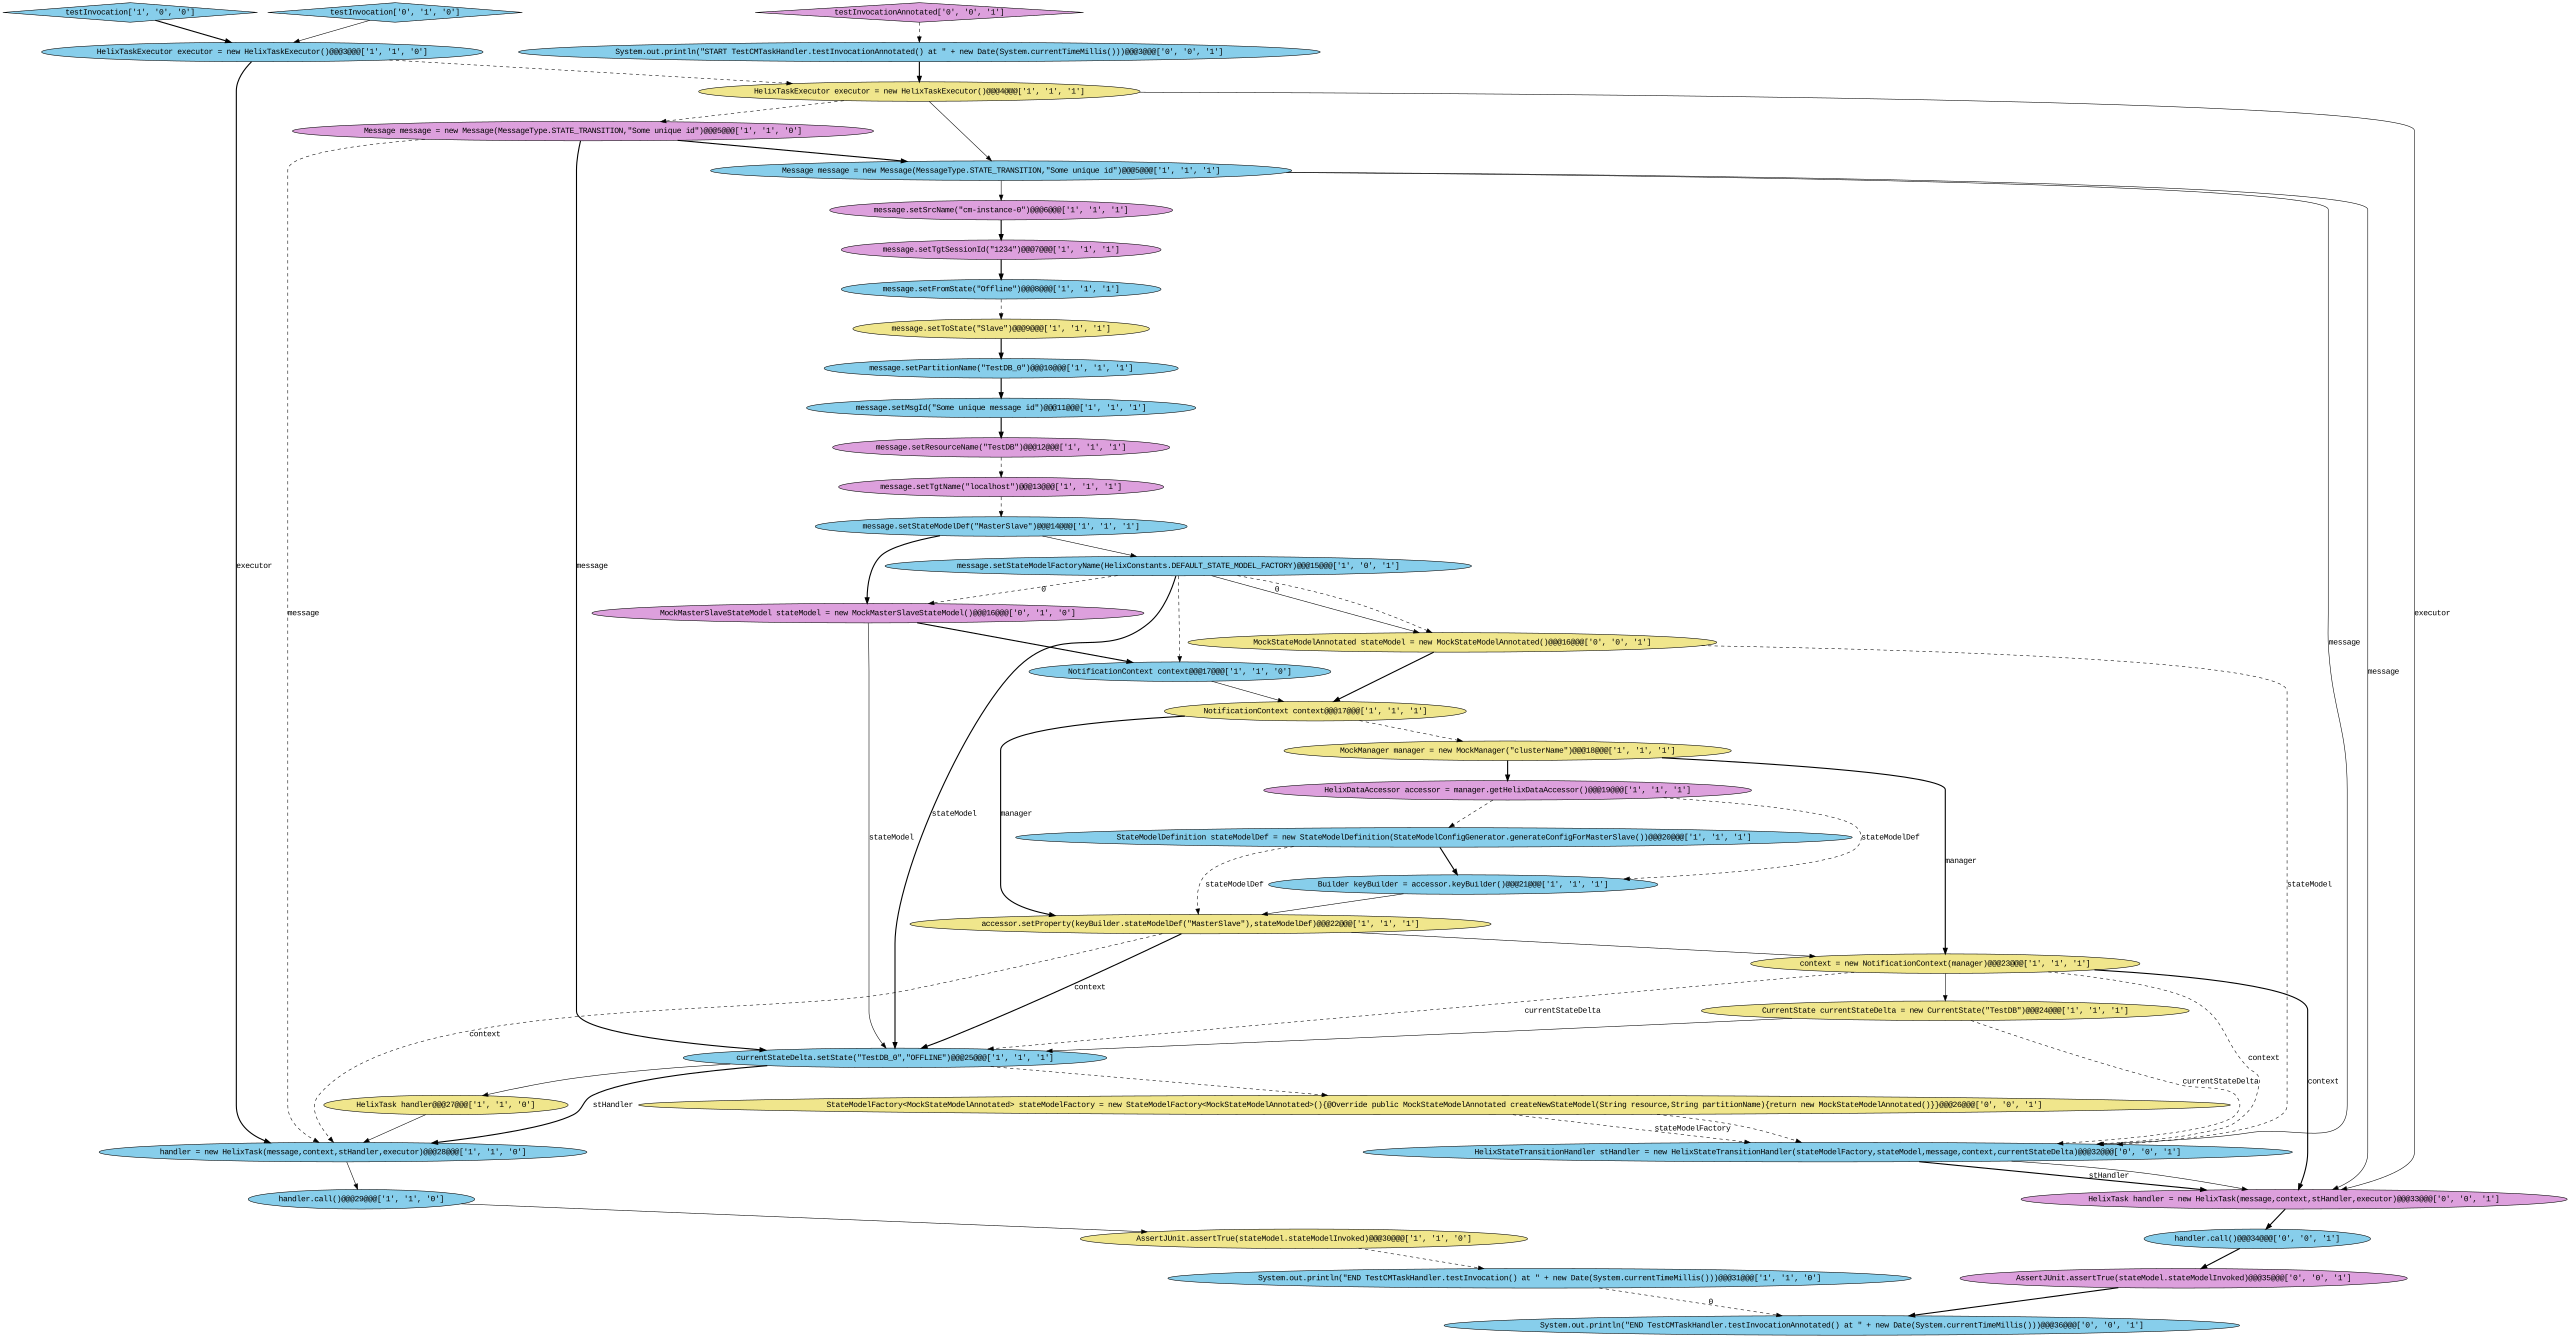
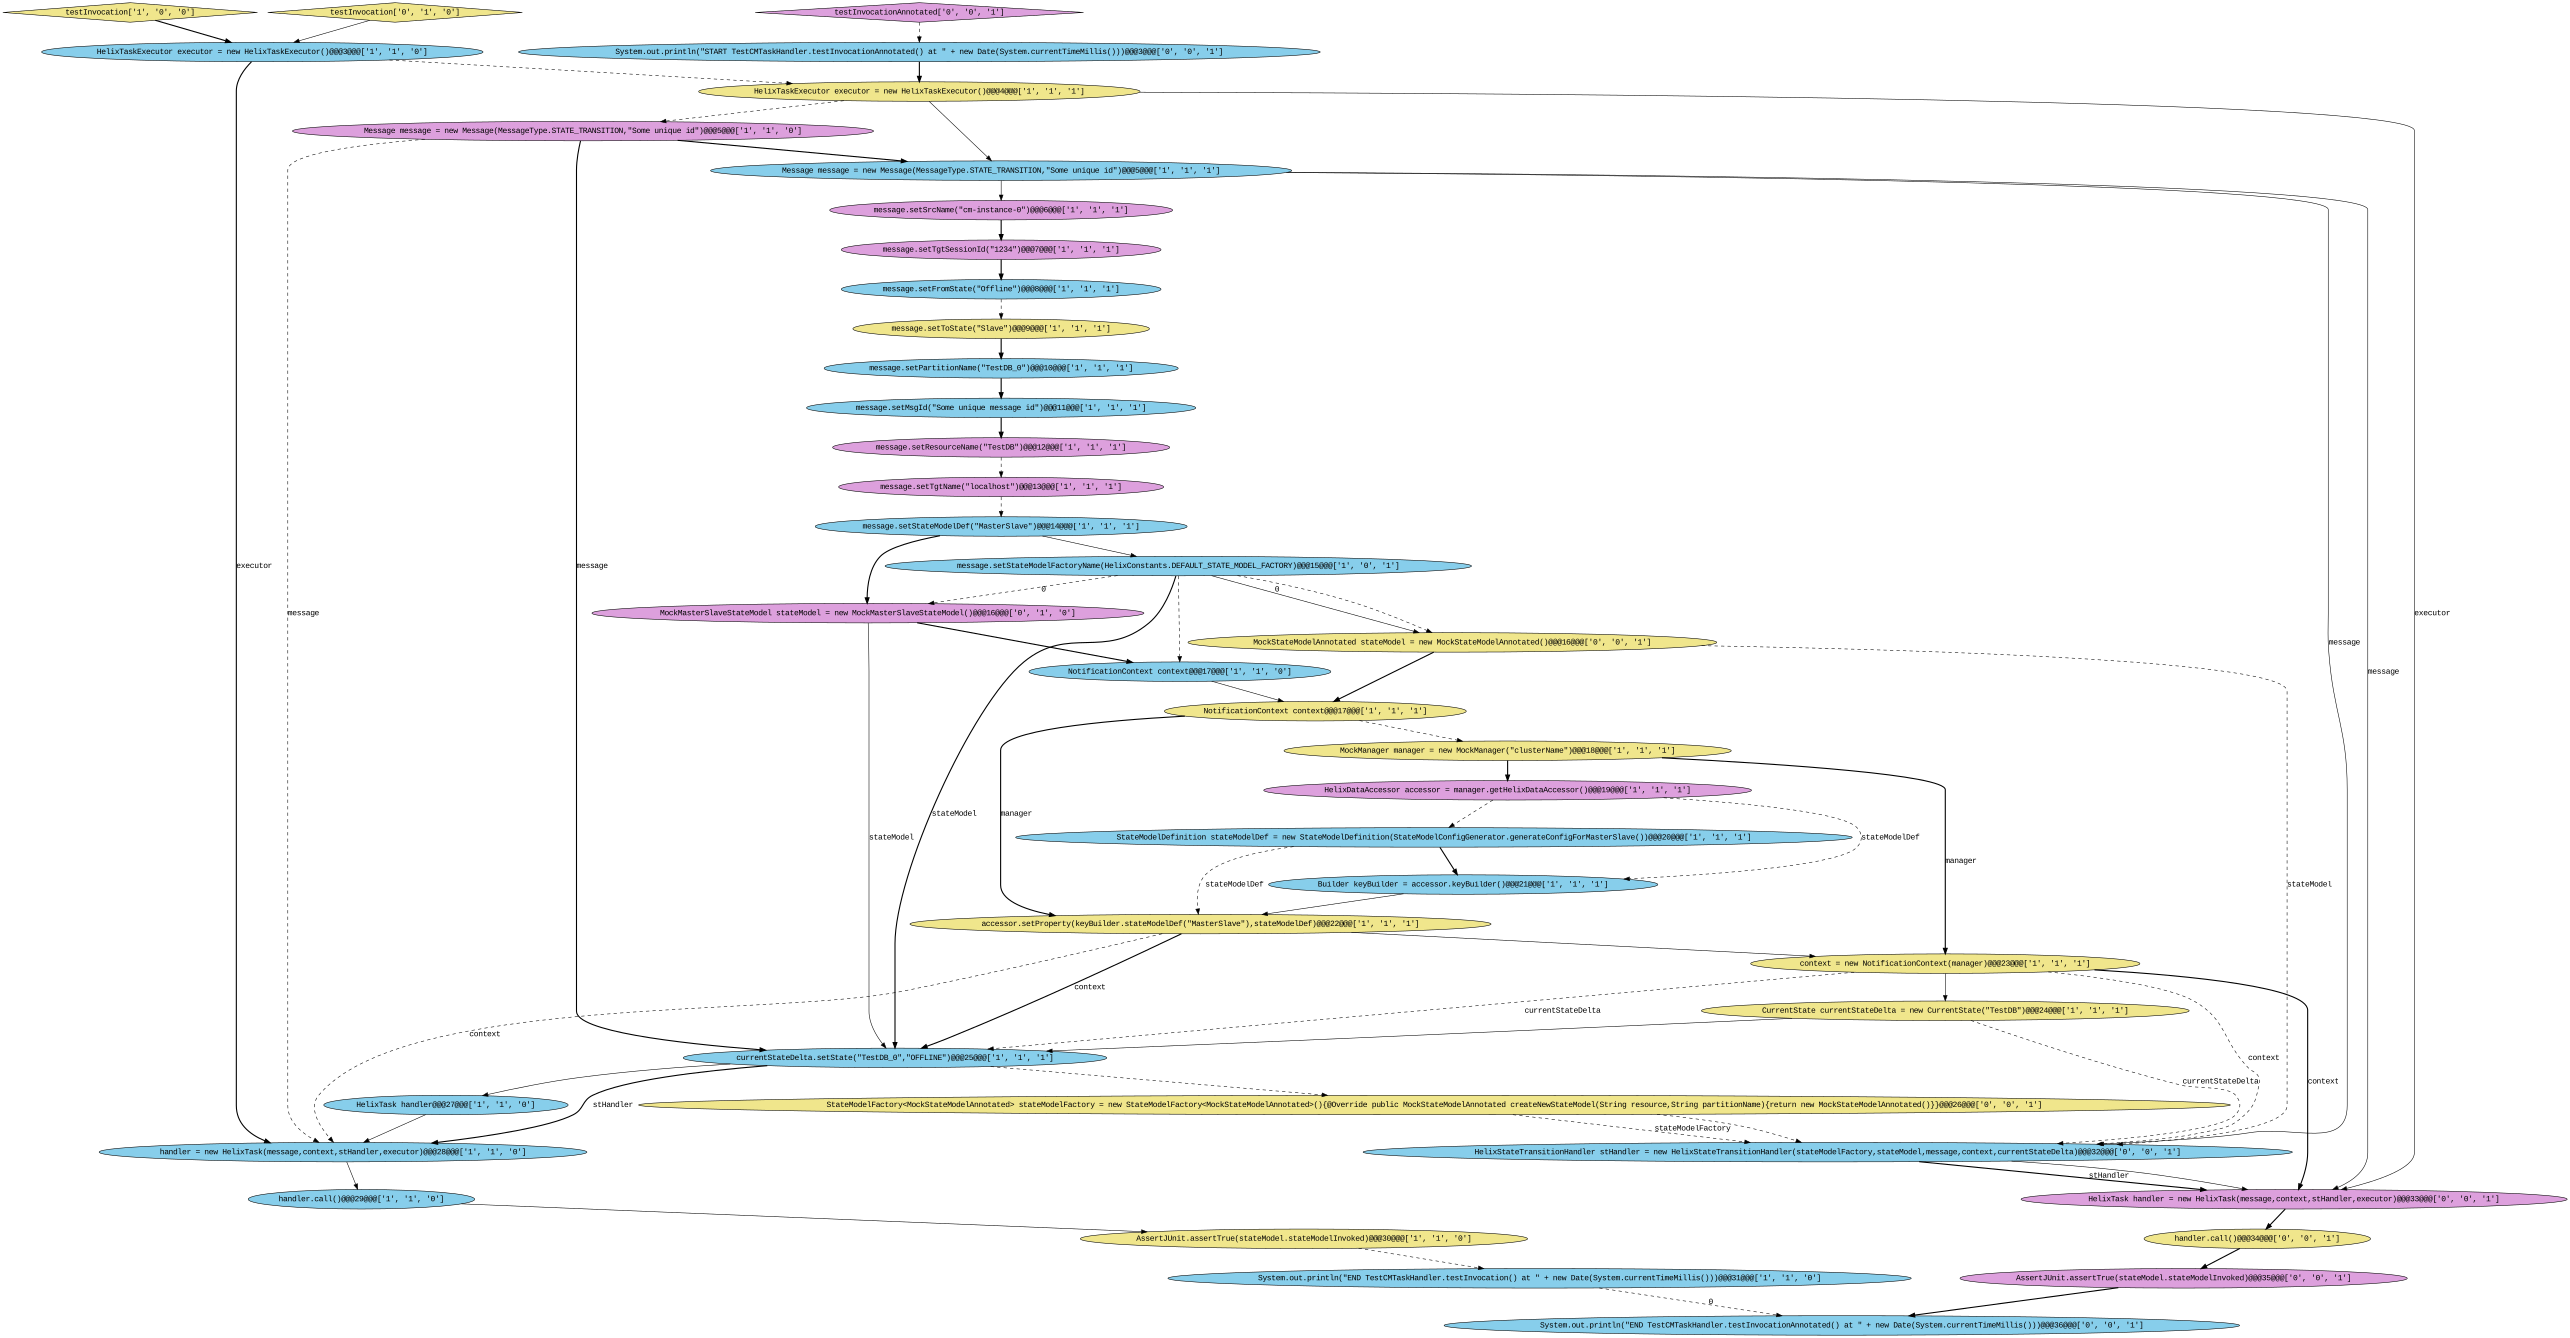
node "testInvocation['1', '0', '0']": fillcolor skyblue -> khaki
node "testInvocation['0', '1', '0']": fillcolor skyblue -> khaki
node "HelixTask handler@@@27@@@['1', '1', '0']": fillcolor khaki -> skyblue
node "handler.call()@@@34@@@['0', '0', '1']": fillcolor skyblue -> khaki
